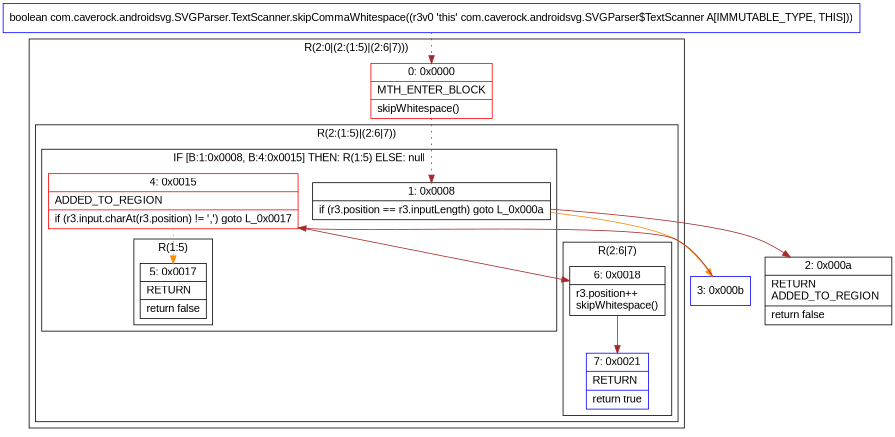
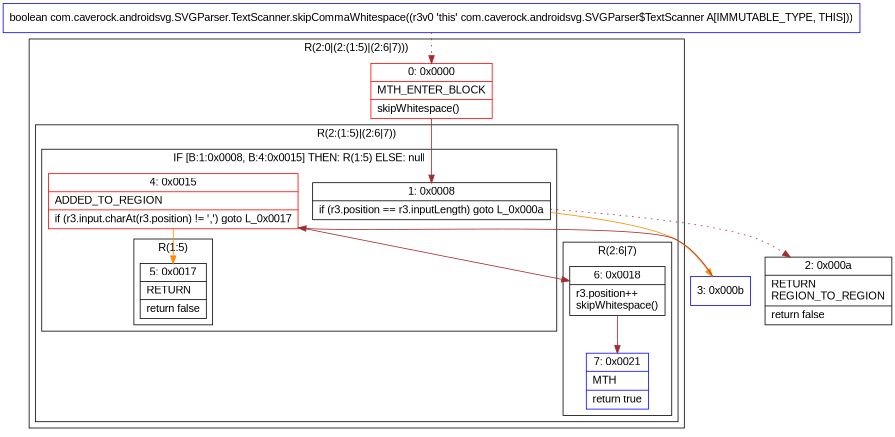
edge "0: 0x0000" -> "1: 0x0008": style dotted -> solid
edge "1: 0x0008" -> "2: 0x000a": style solid -> dotted
edge "4: 0x0015" -> "5: 0x0017": style dotted -> solid
node "2: 0x000a": text "ADDED_TO_REGION" -> "REGION_TO_REGION"
node "7: 0x0021": text "RETURN" -> "MTH"
